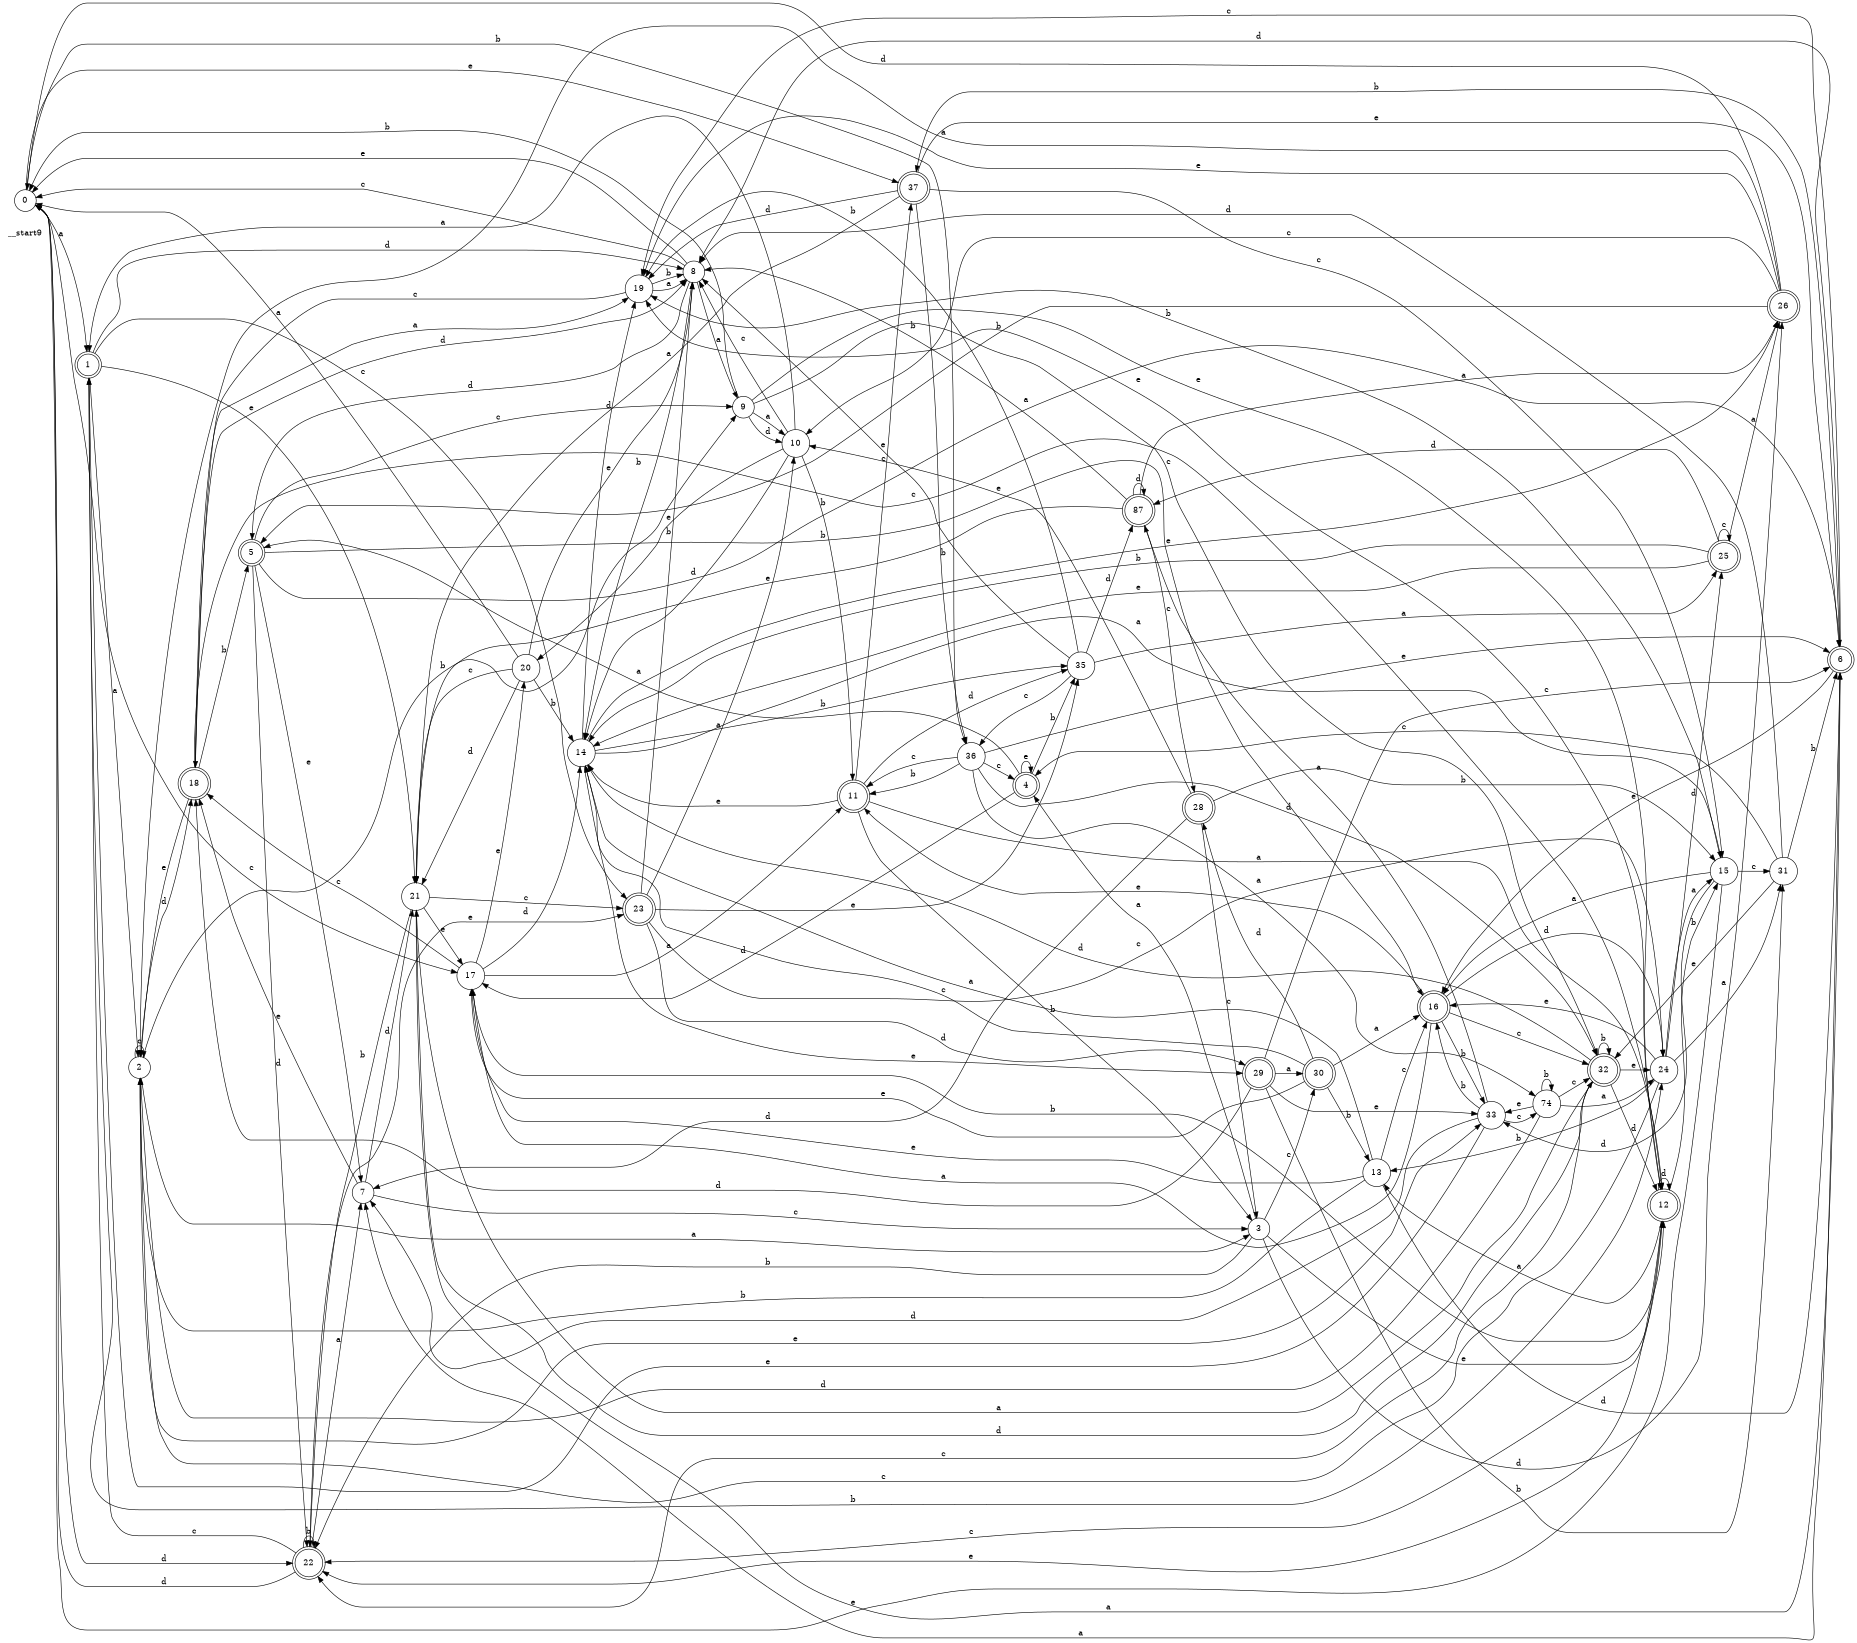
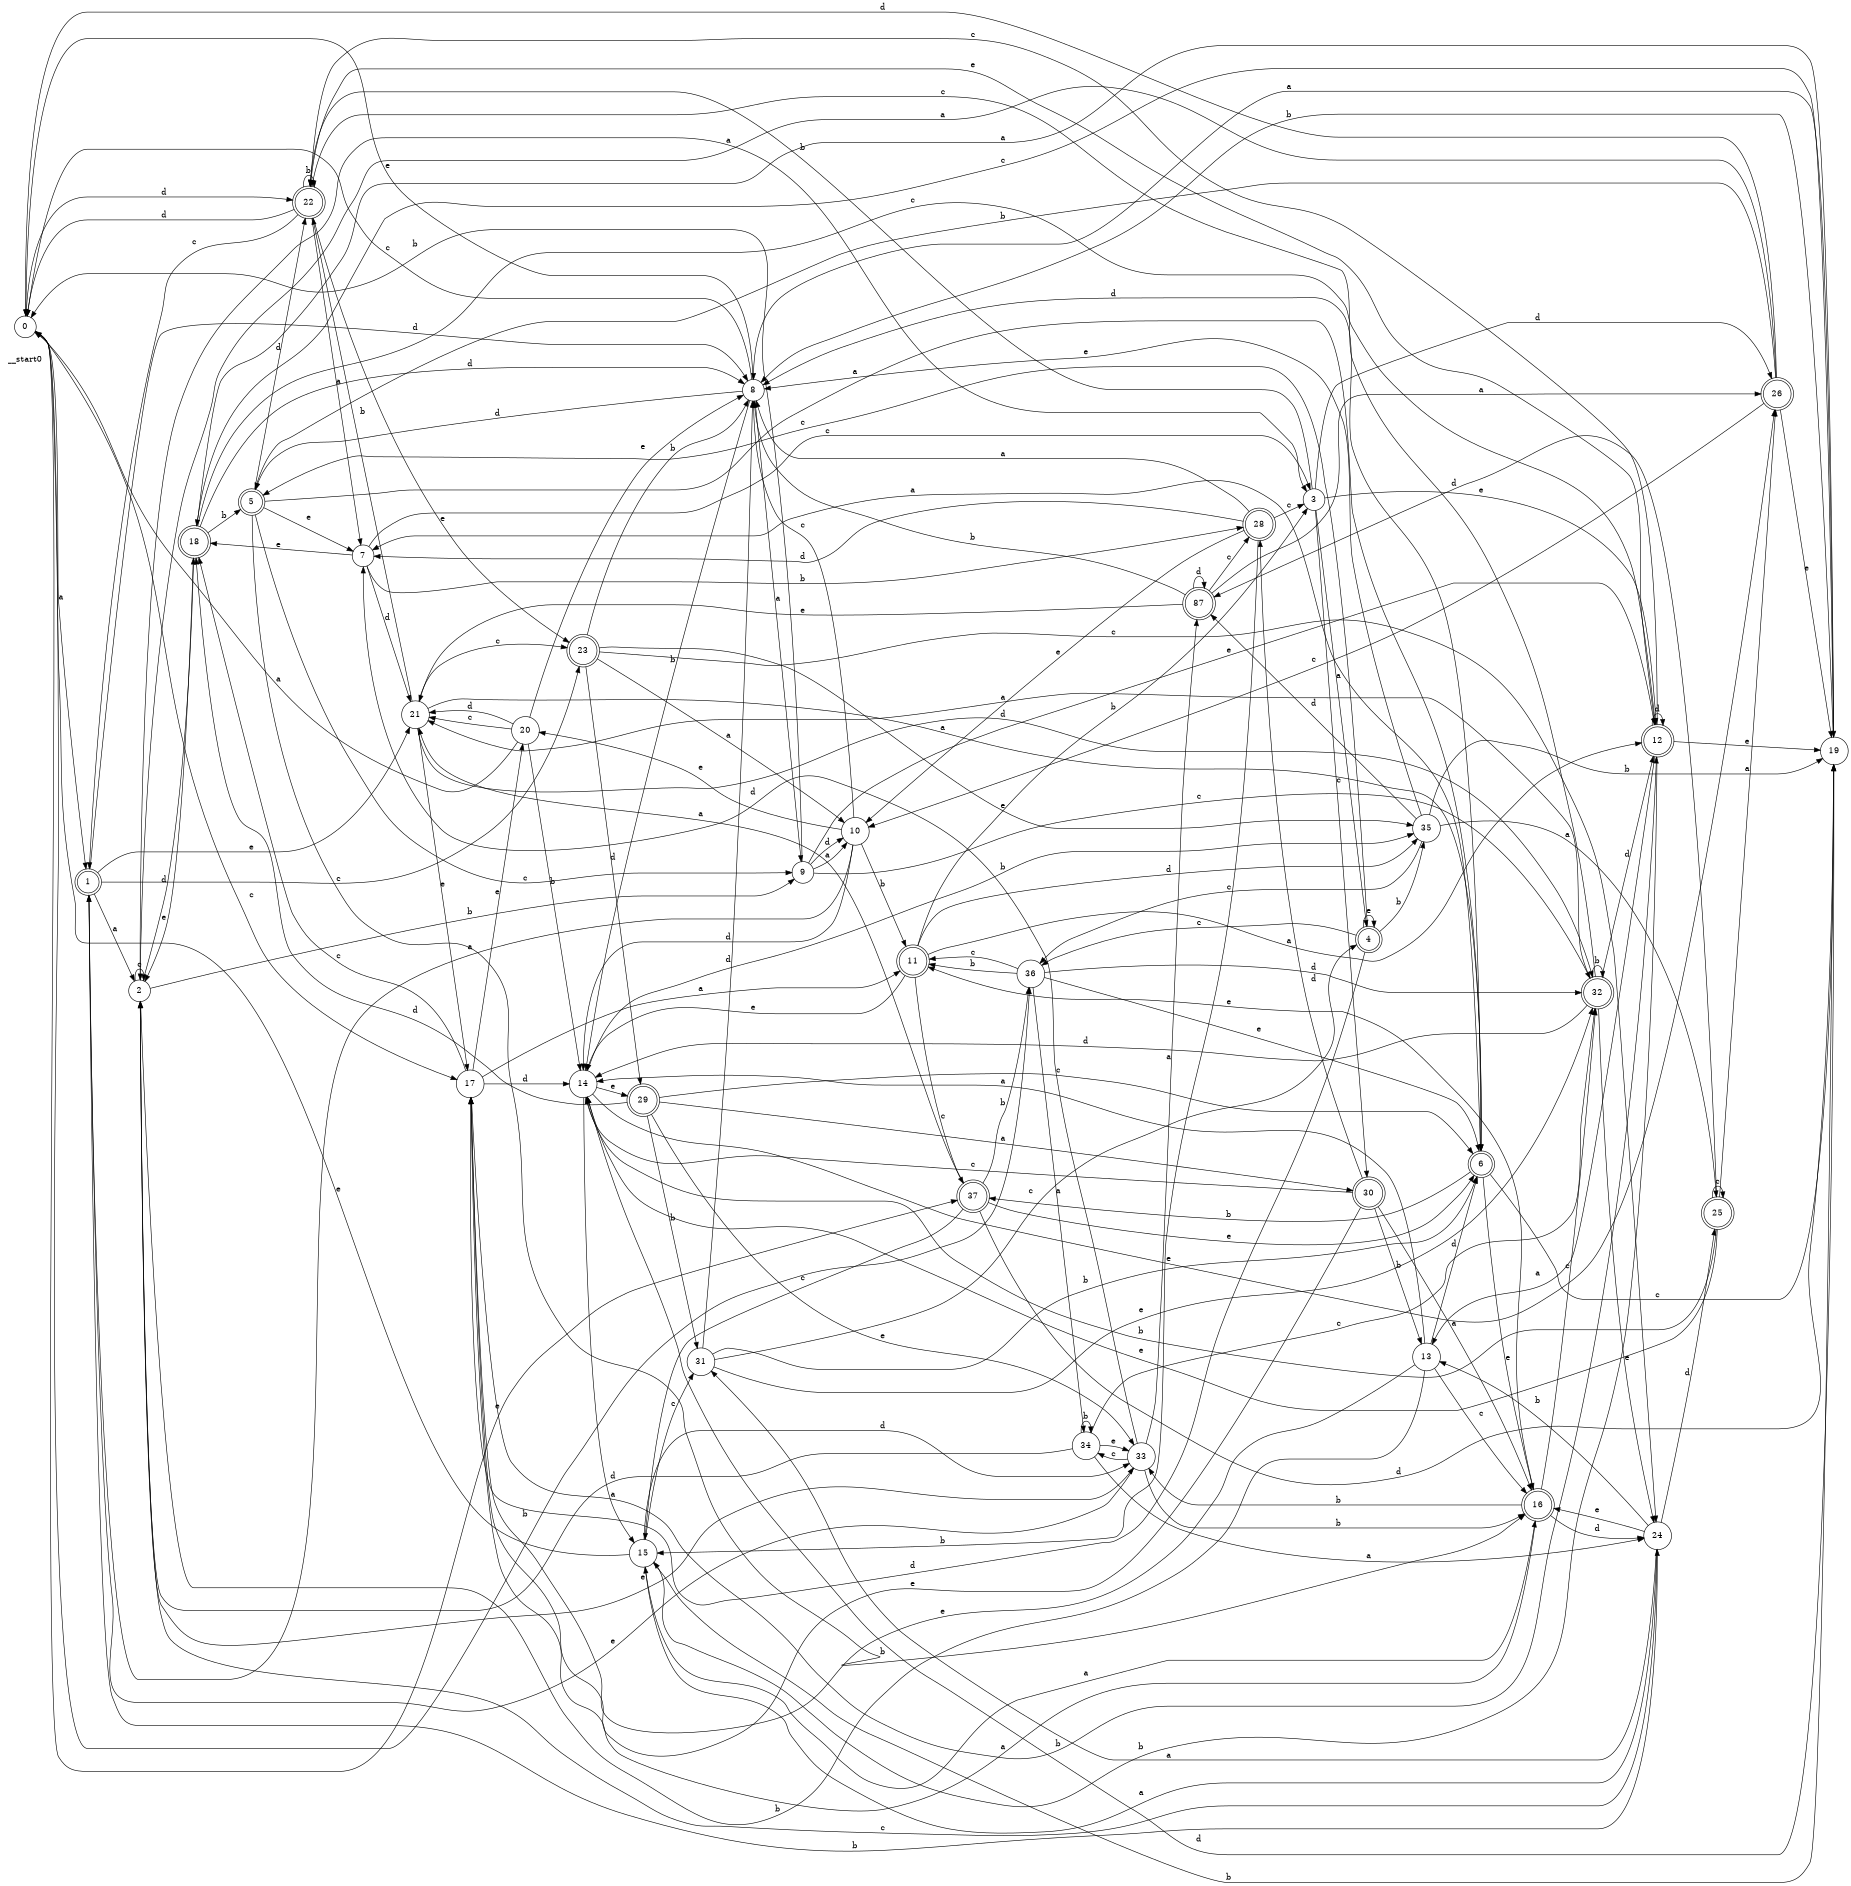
node "__start9": label "__start9" -> "__start0"
edge "28" -> "8": added, label "a"
edge "14" -> "19": reversed
edge "7" -> "28": added, label "b"
edge "4" -> "5": label "a" -> "c"
edge "36" -> "4": reversed
node "74": label "74" -> "34"
